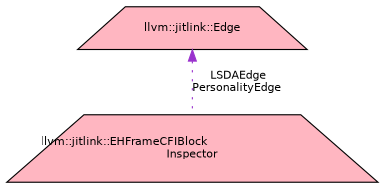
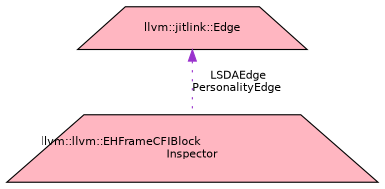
node "llvm::jitlink::EHFrameCFIBlock Inspector": label "llvm::jitlink::EHFrameCFIBlock Inspector" -> "llvm::llvm::EHFrameCFIBlock Inspector"
